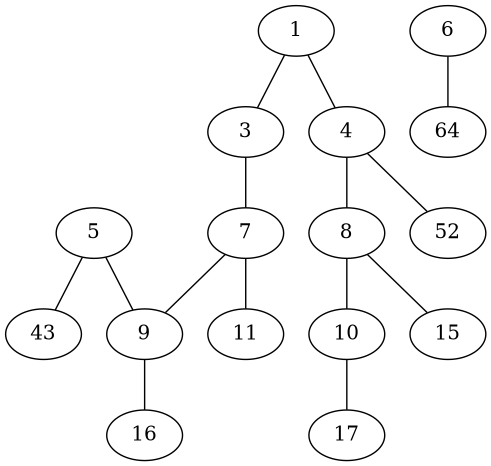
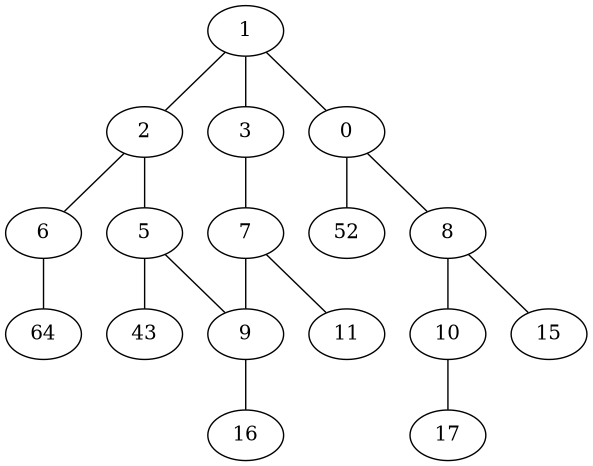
node "2": added
node "4": label "4" -> "0"
